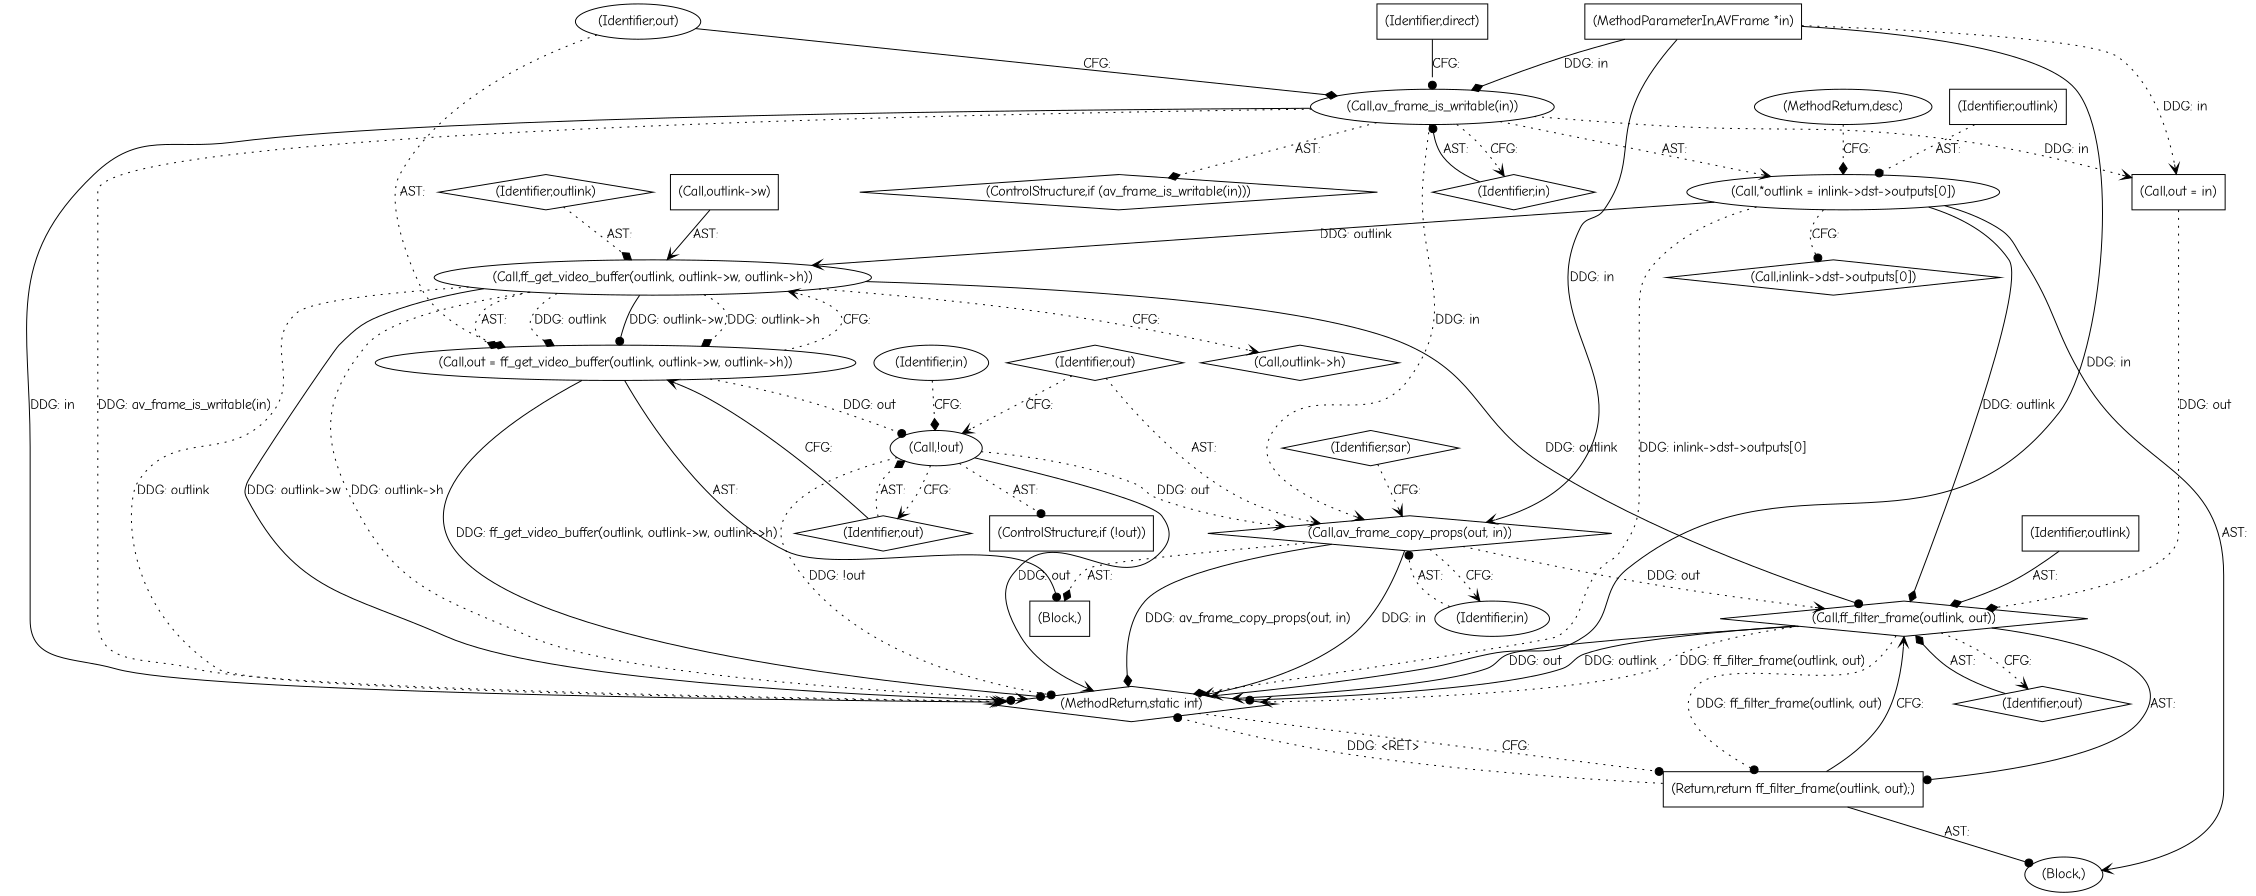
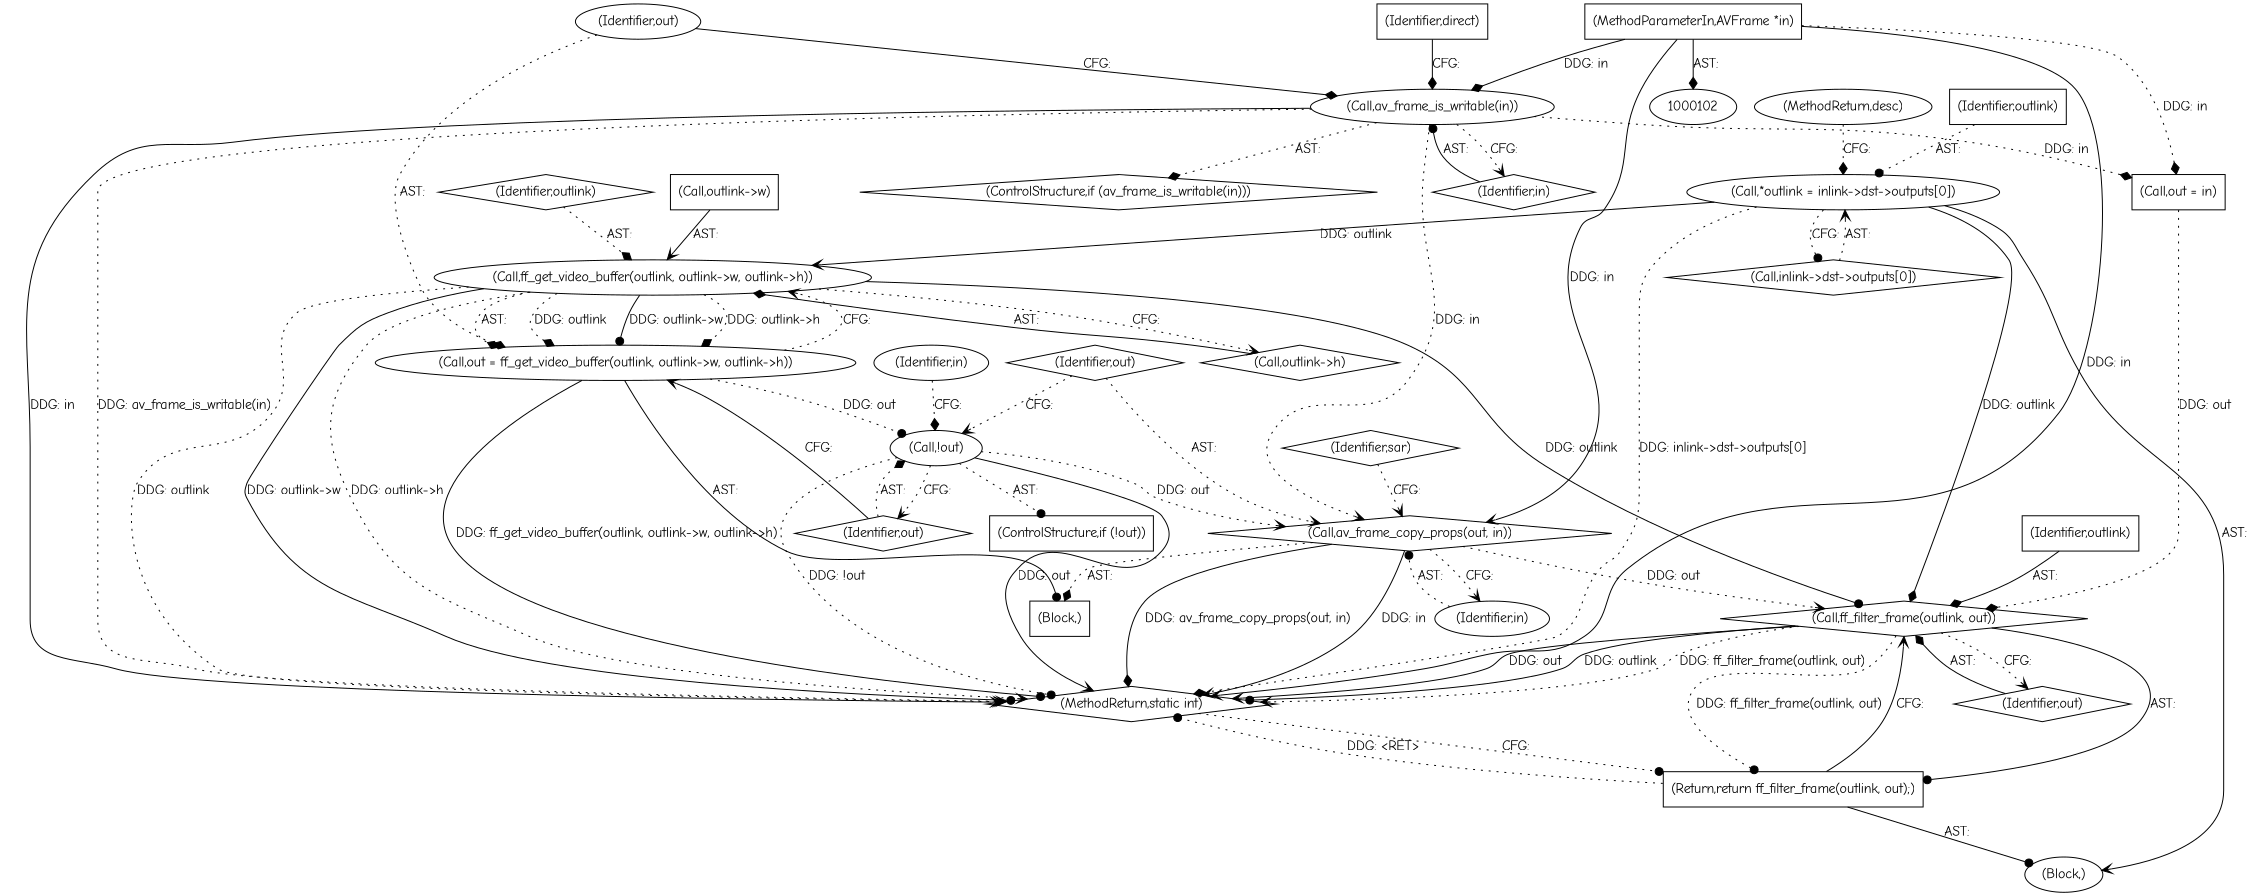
edge "(MethodParameterIn,AVFrame *in)" -> "(Call,out = in)": arrowhead vee -> diamond
edge "(Identifier,direct)" -> "(Call,av_frame_is_writable(in))": arrowhead dot -> diamond
node "1000102": added
edge "(Call,av_frame_is_writable(in))" -> "(Call,out = in)": arrowhead vee -> diamond
edge "(Call,av_frame_is_writable(in))" -> "(Call,*outlink = inlink->dst->outputs[0])": now "(Call,inlink->dst->outputs[0])" -> "(Call,*outlink = inlink->dst->outputs[0])"
edge "(Call,outlink->h)" -> "(Call,ff_get_video_buffer(outlink, outlink->w, outlink->h))": added, label "AST:"
